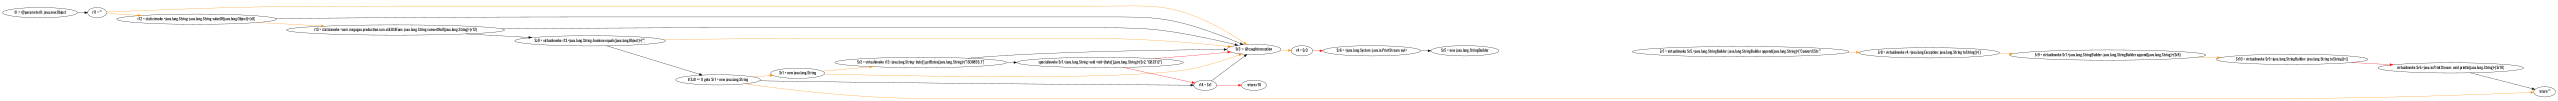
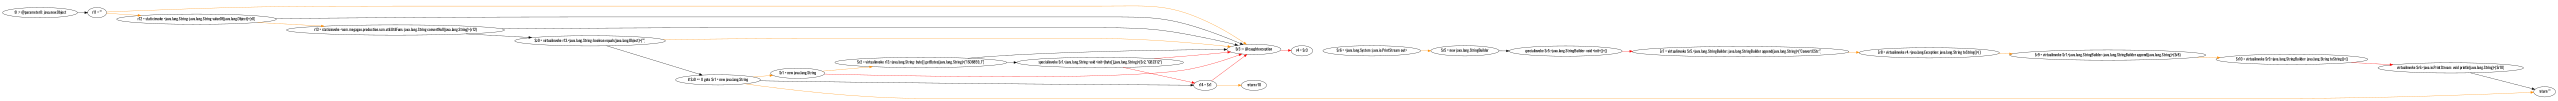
edge "$r3 := @caughtexception" -> "r4 = $r3": color darkorange -> red
edge "r4 = $r3" -> "$r6 = <java.lang.System: java.io.PrintStream out>": removed
edge "$r6 = <java.lang.System: java.io.PrintStream out>" -> "$r5 = new java.lang.StringBuilder": color black -> darkorange
node "specialinvoke $r5.<java.lang.StringBuilder: void <init>()>()": added
edge "r14 = $r1" -> "$r3 := @caughtexception": color black -> red
edge "$r1 = new java.lang.String" -> "$r3 := @caughtexception": color darkorange -> red
edge "r14 = $r1" -> "return r10": color red -> darkorange
